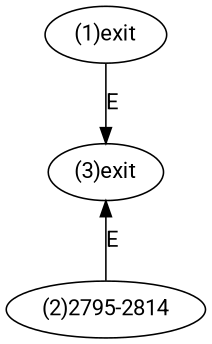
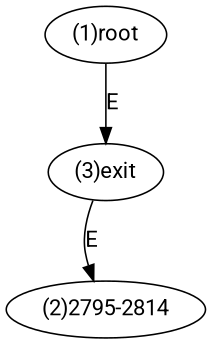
node "(1)exit": label "(1)exit" -> "(1)root"
edge "(2)2795-2814" -> "(3)exit": reversed
